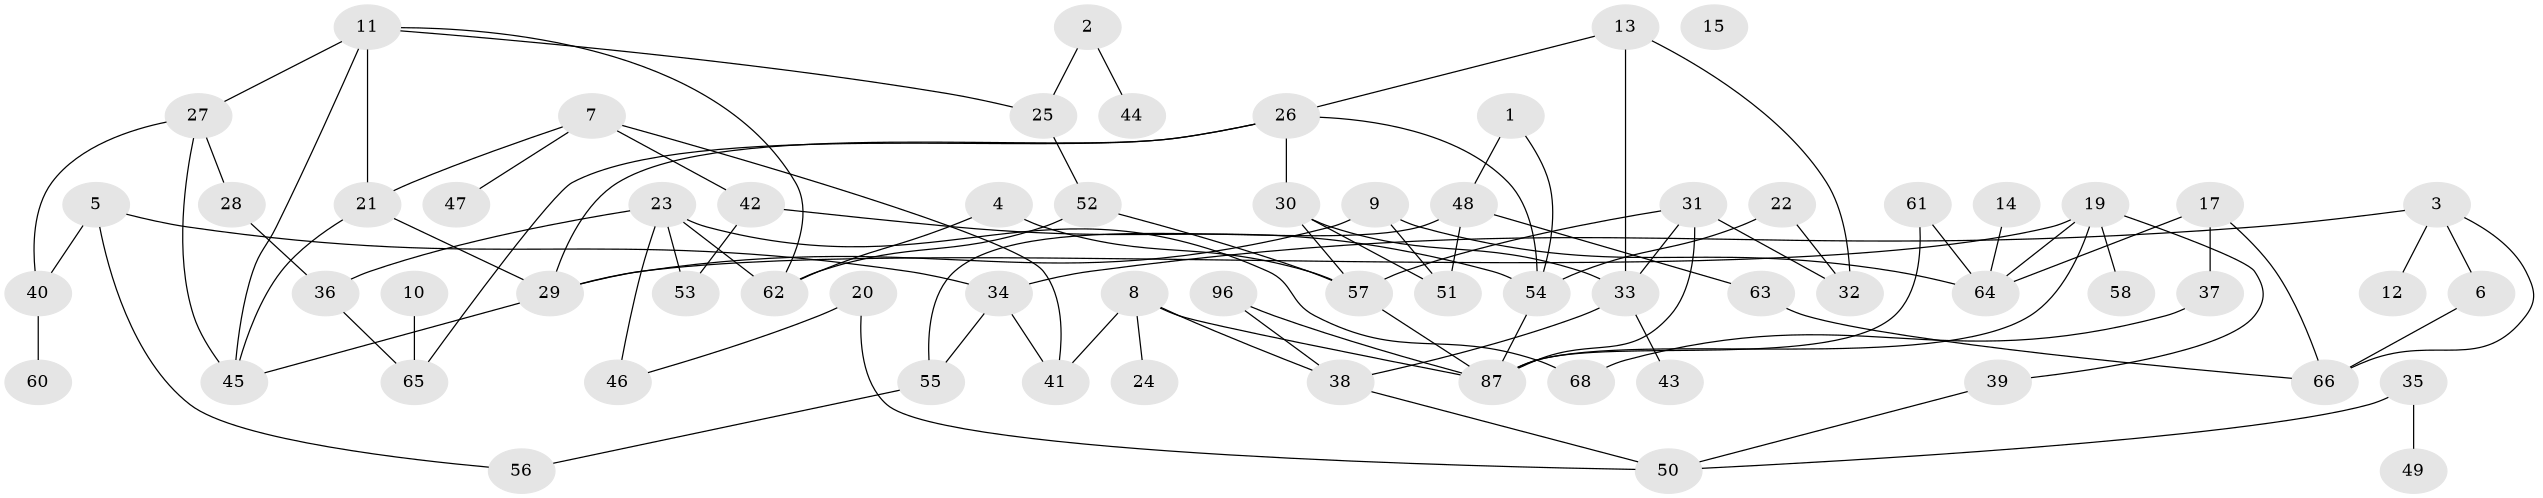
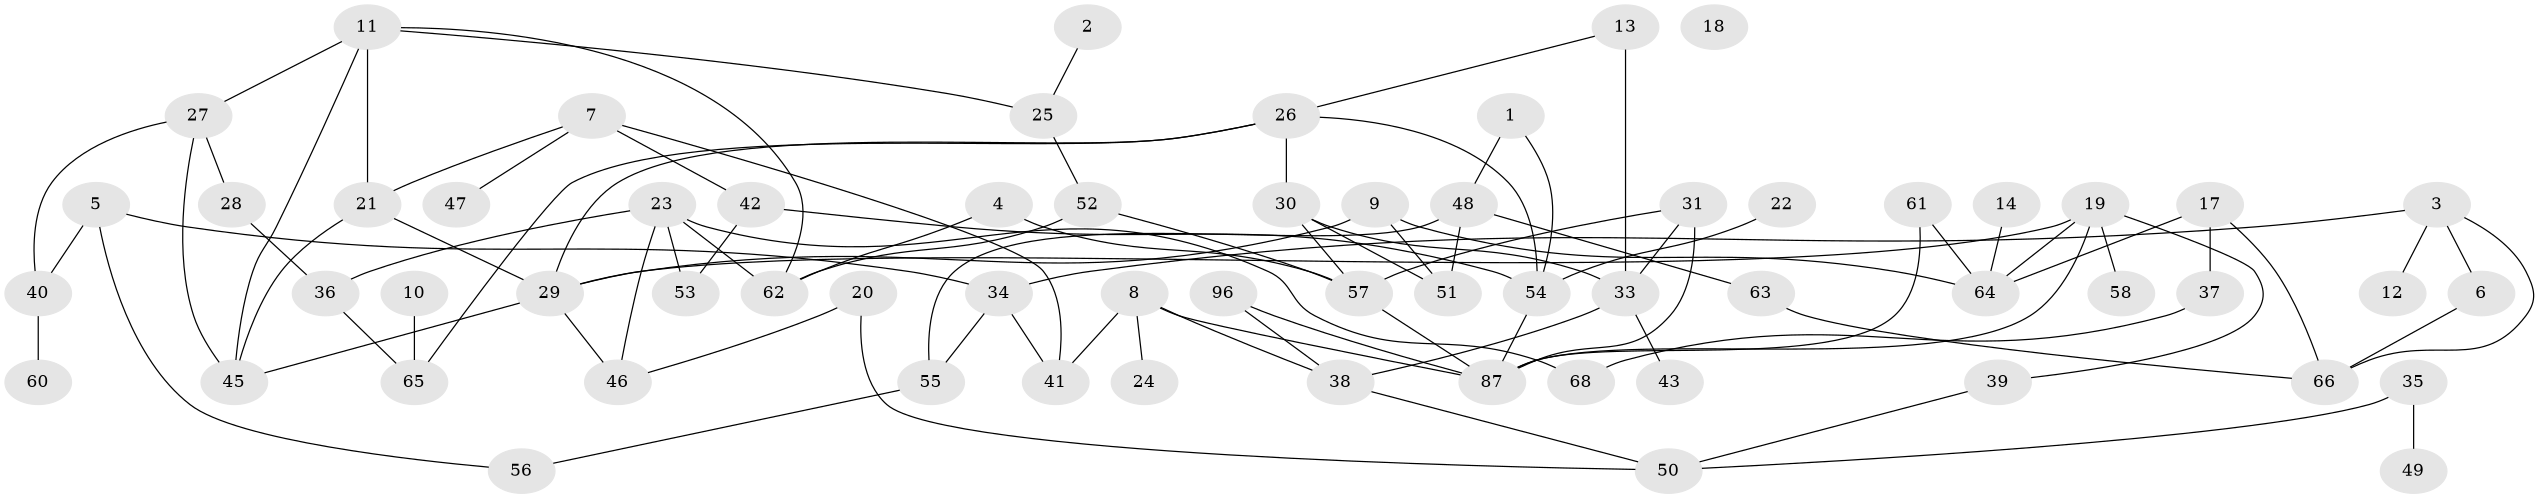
node "15": label "15" -> "18"
node "44": removed
node "32": removed
edge "29" -- "46": added
